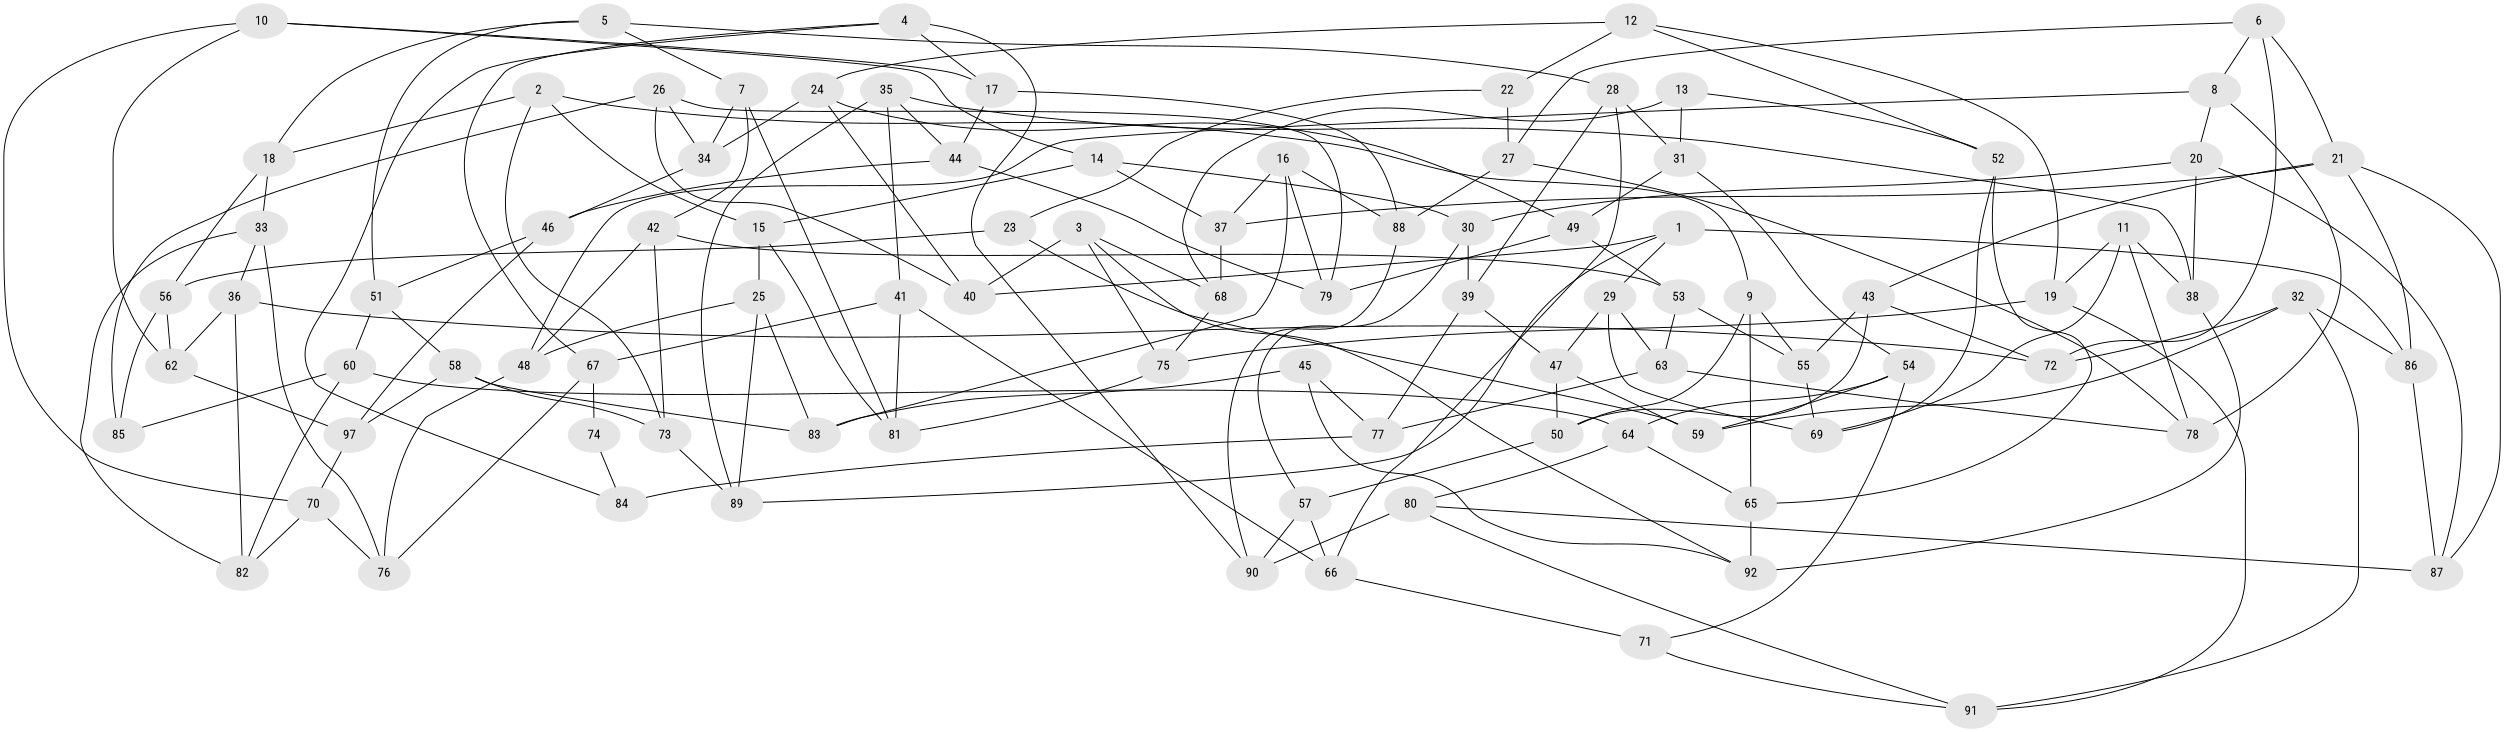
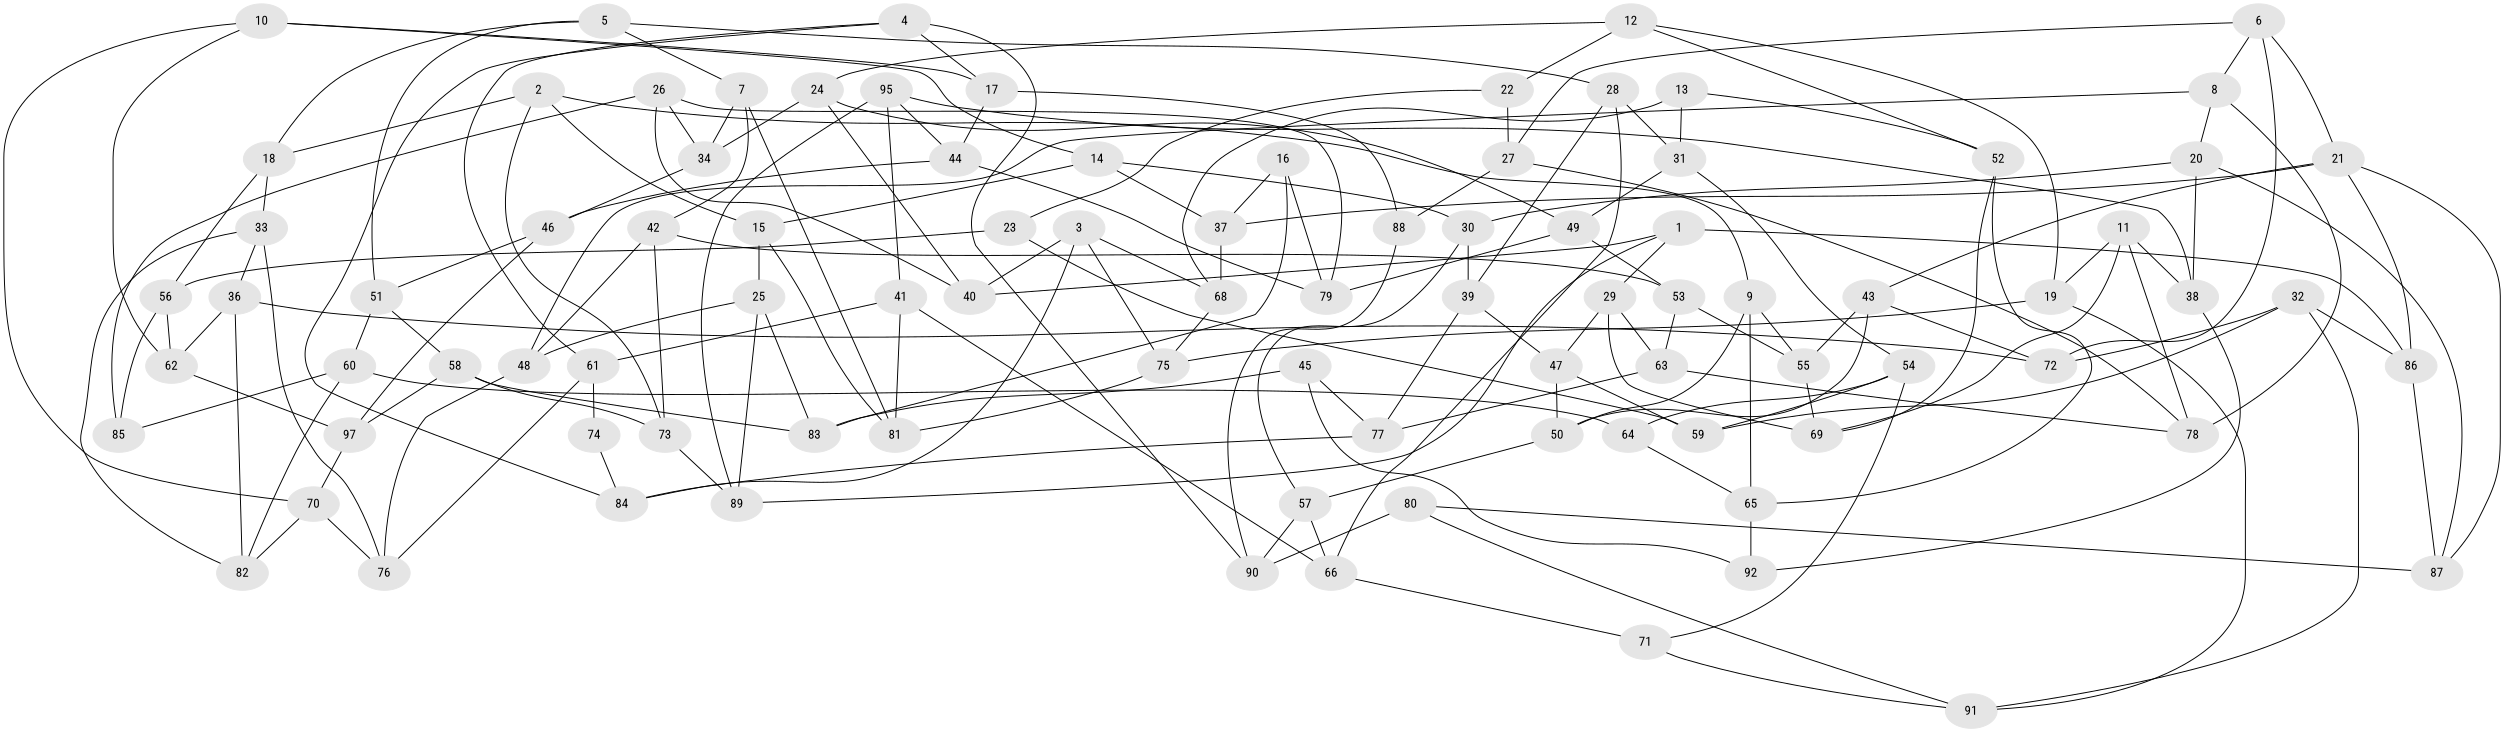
node "35": label "35" -> "95"
edge "16" -- "88": removed
node "67": label "67" -> "61"
edge "3" -- "92": now "3" -- "84"
edge "64" -- "80": removed
